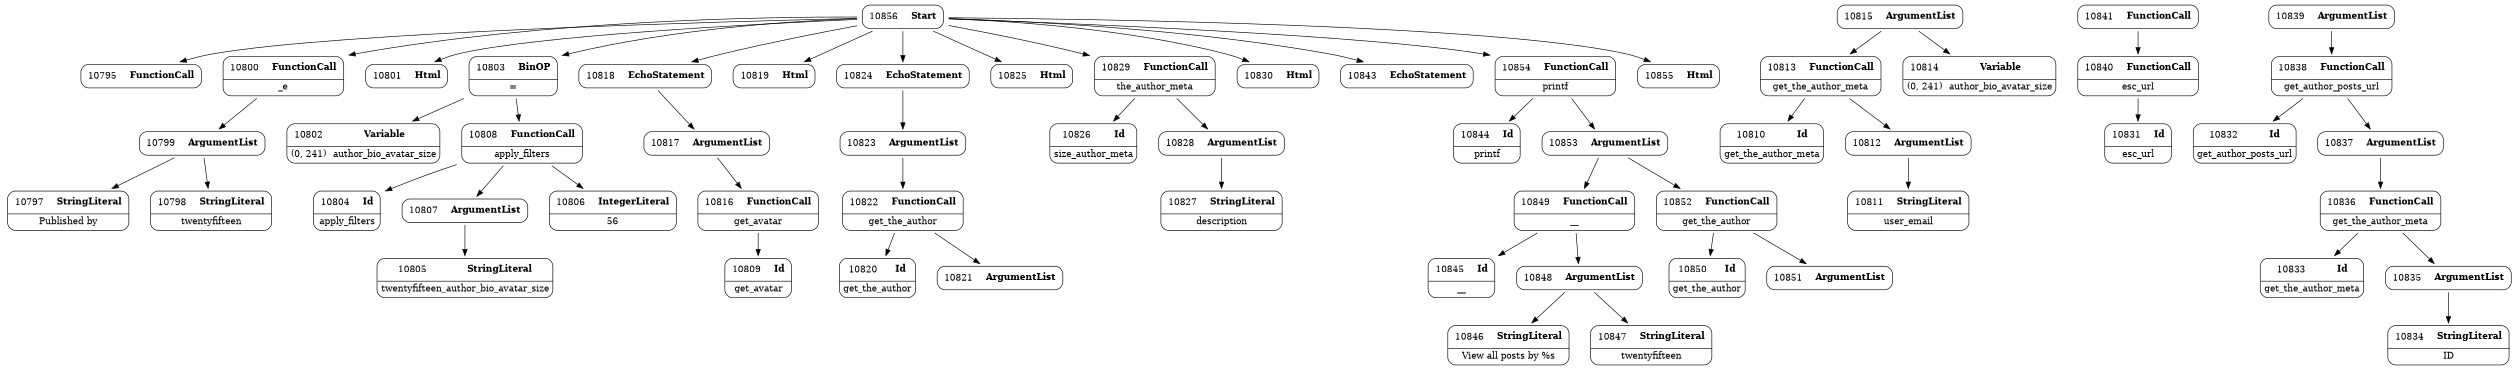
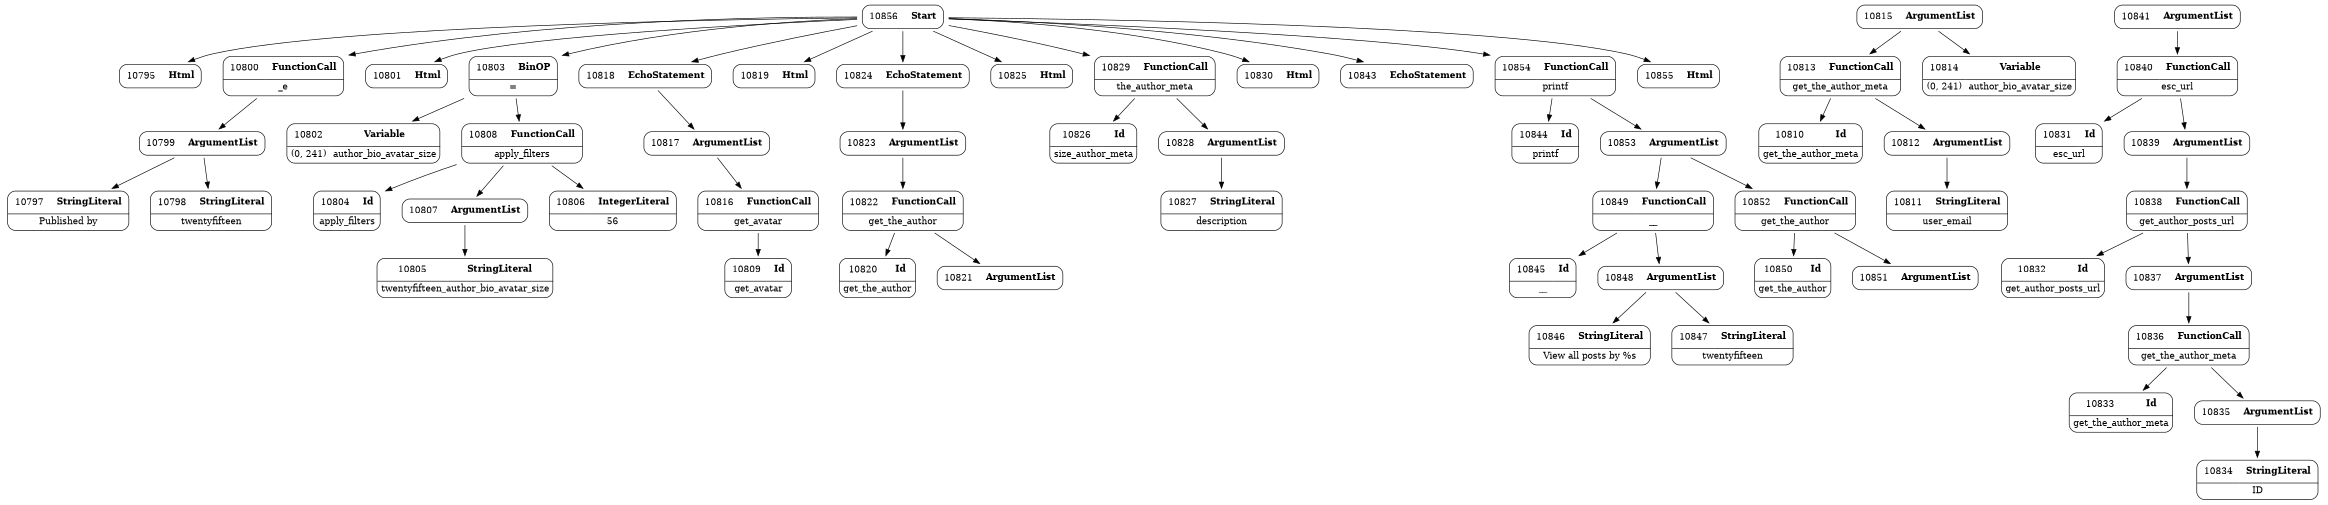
node "10841": text "FunctionCall" -> "ArgumentList"
node "10795": text "FunctionCall" -> "Html"
edge "10840" -> "10839": added
